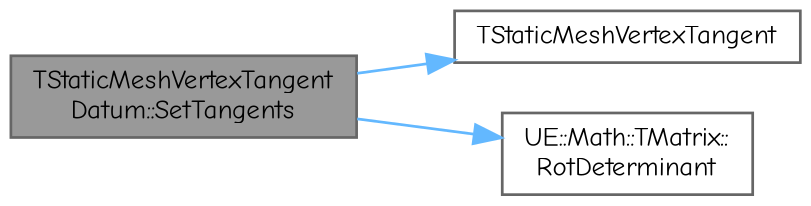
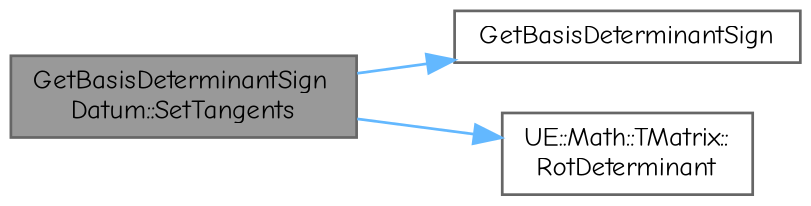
node "TStaticMeshVertexTangent": label "TStaticMeshVertexTangent" -> "GetBasisDeterminantSign"
node "TStaticMeshVertexTangent Datum::SetTangents": label "TStaticMeshVertexTangent Datum::SetTangents" -> "GetBasisDeterminantSign Datum::SetTangents"
